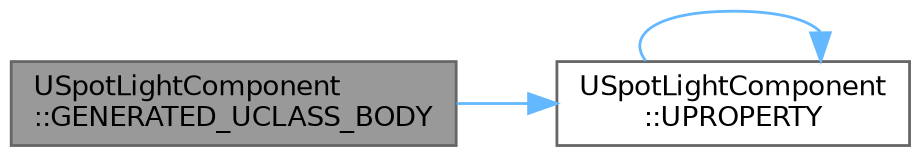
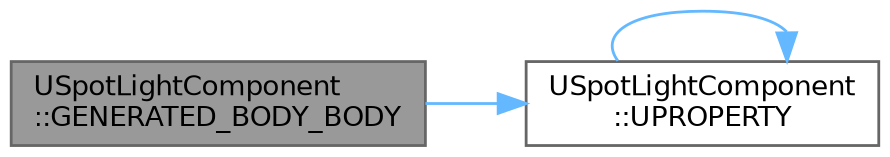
node "USpotLightComponent ::GENERATED_UCLASS_BODY": label "USpotLightComponent ::GENERATED_UCLASS_BODY" -> "USpotLightComponent ::GENERATED_BODY_BODY"
